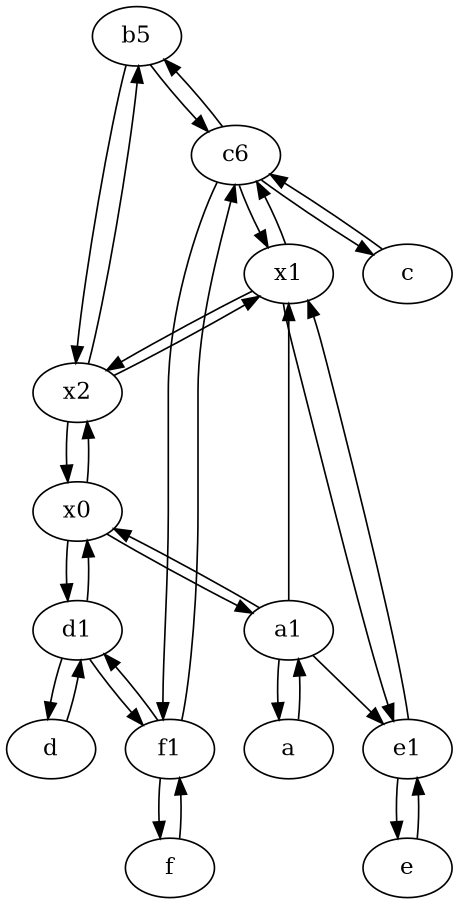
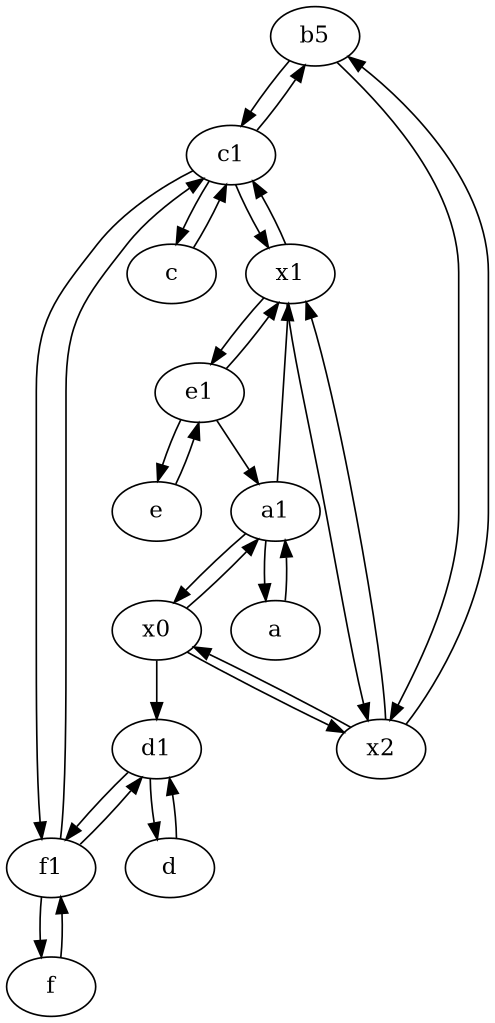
node "c6": label "c6" -> "c1"
edge "d1" -> "x0": removed
edge "a1" -> "e1": reversed
